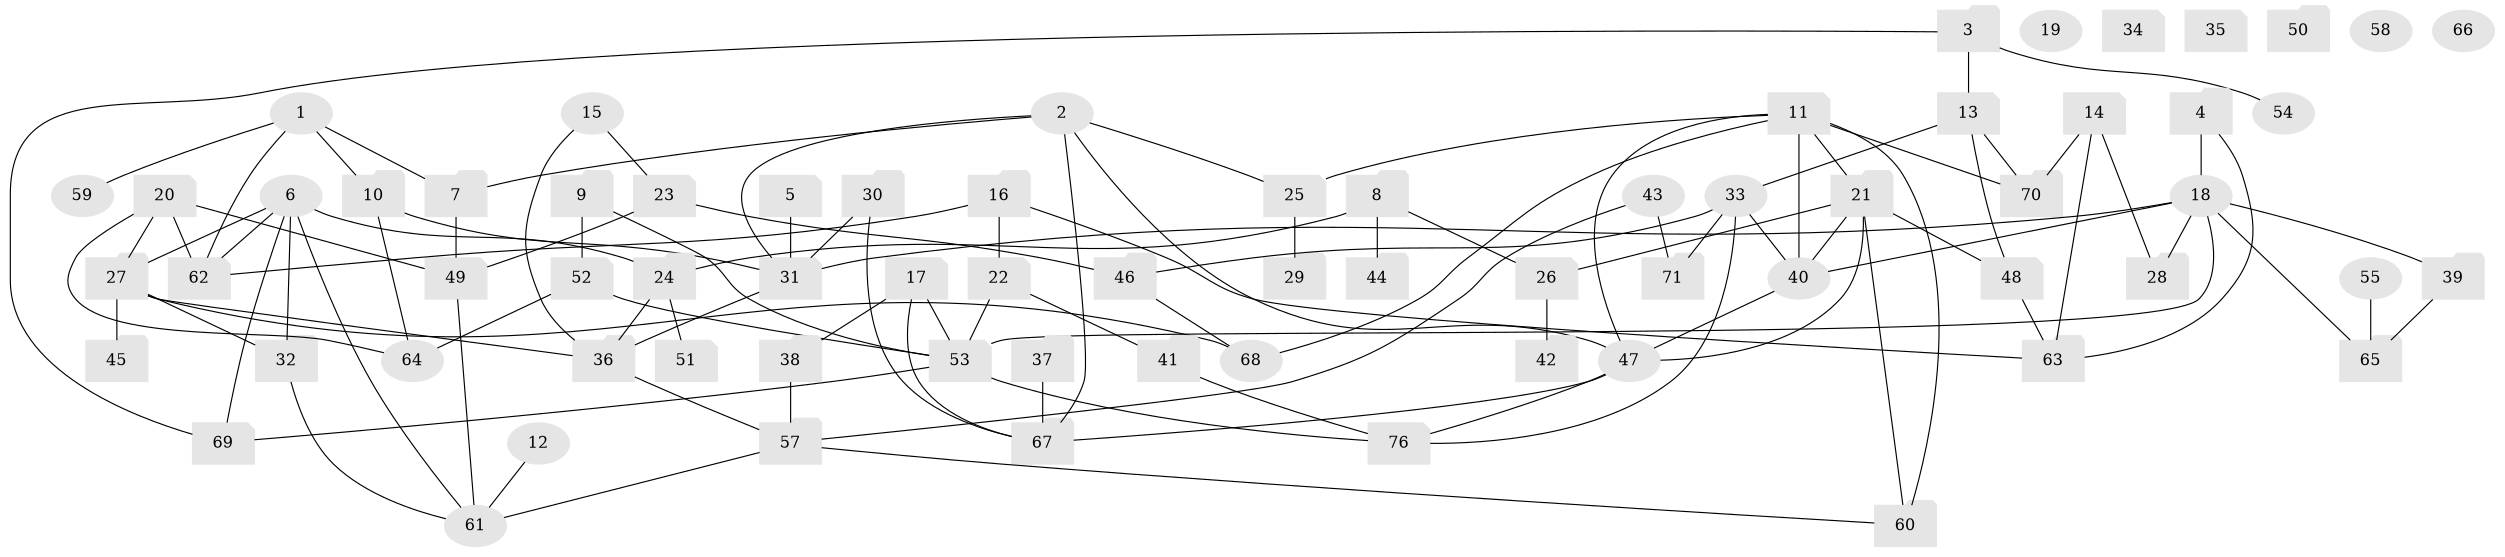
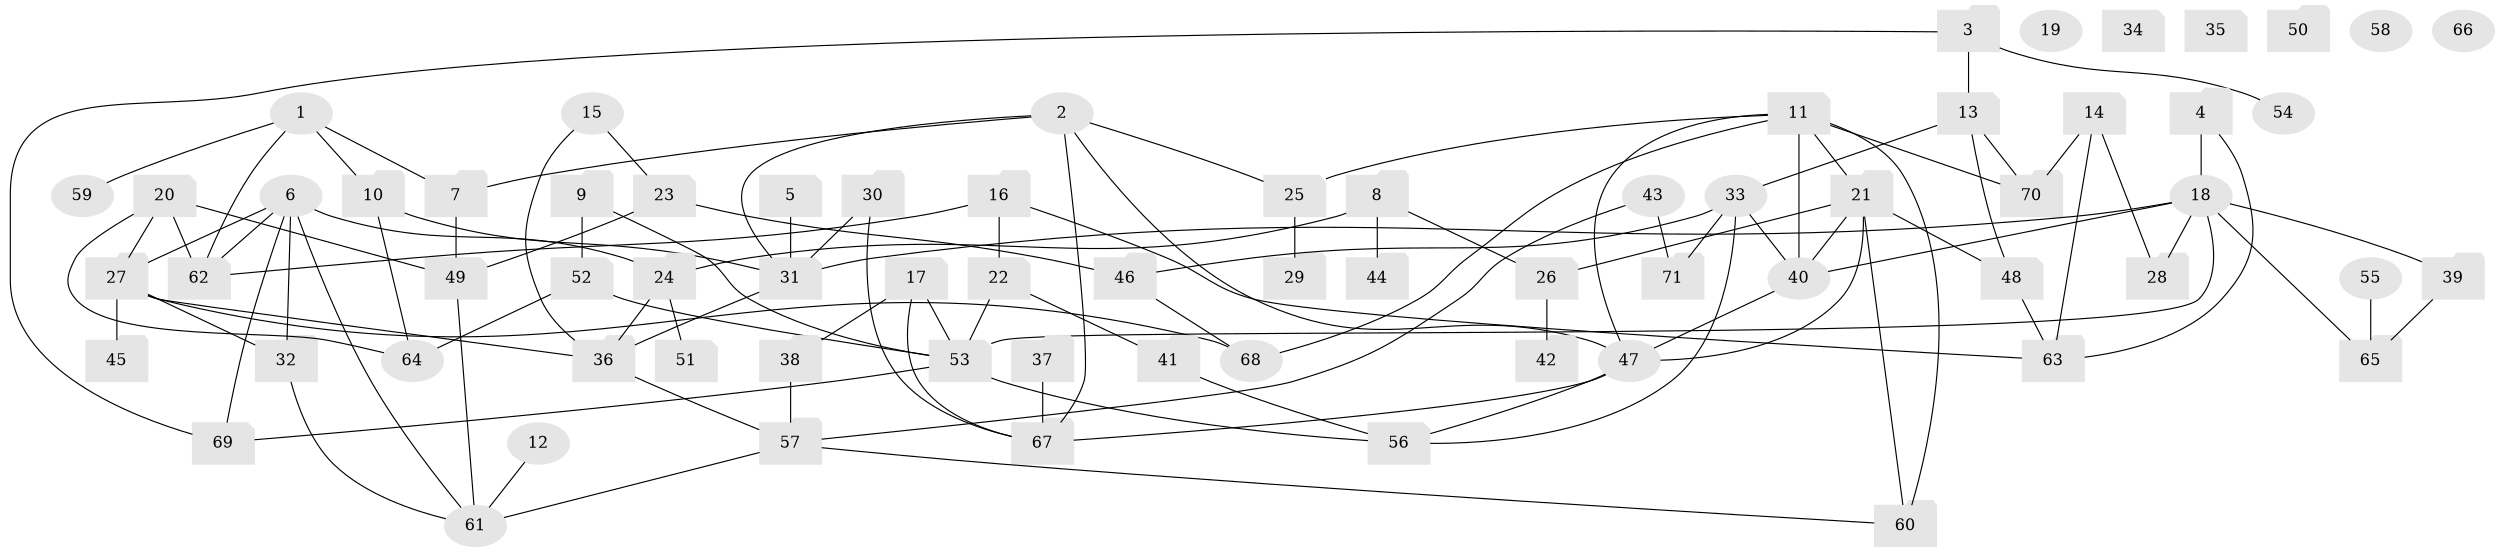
node "76": label "76" -> "56"
